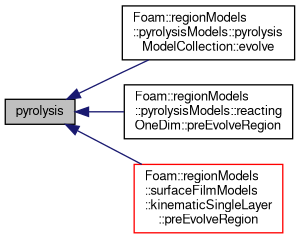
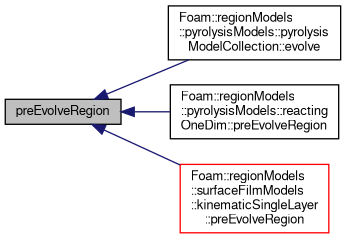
node "pyrolysis": label "pyrolysis" -> "preEvolveRegion"
